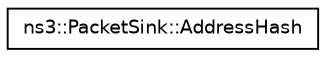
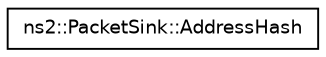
node "ns3::PacketSink::AddressHash": label "ns3::PacketSink::AddressHash" -> "ns2::PacketSink::AddressHash"
